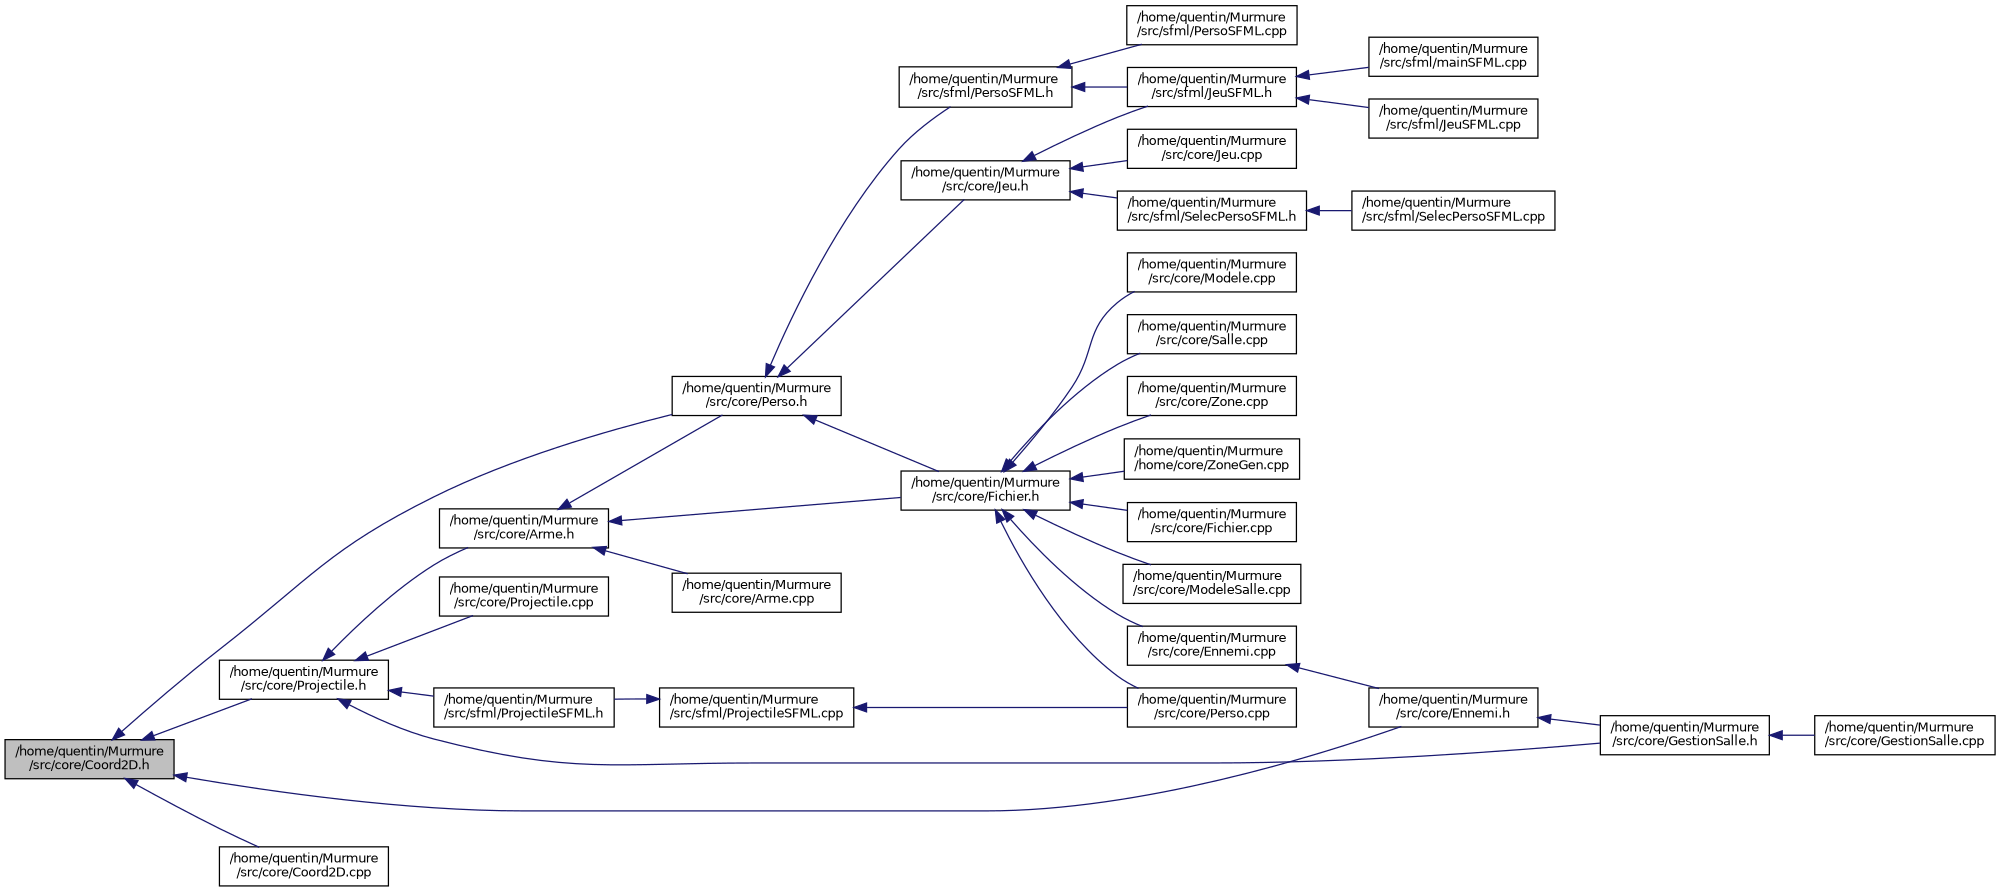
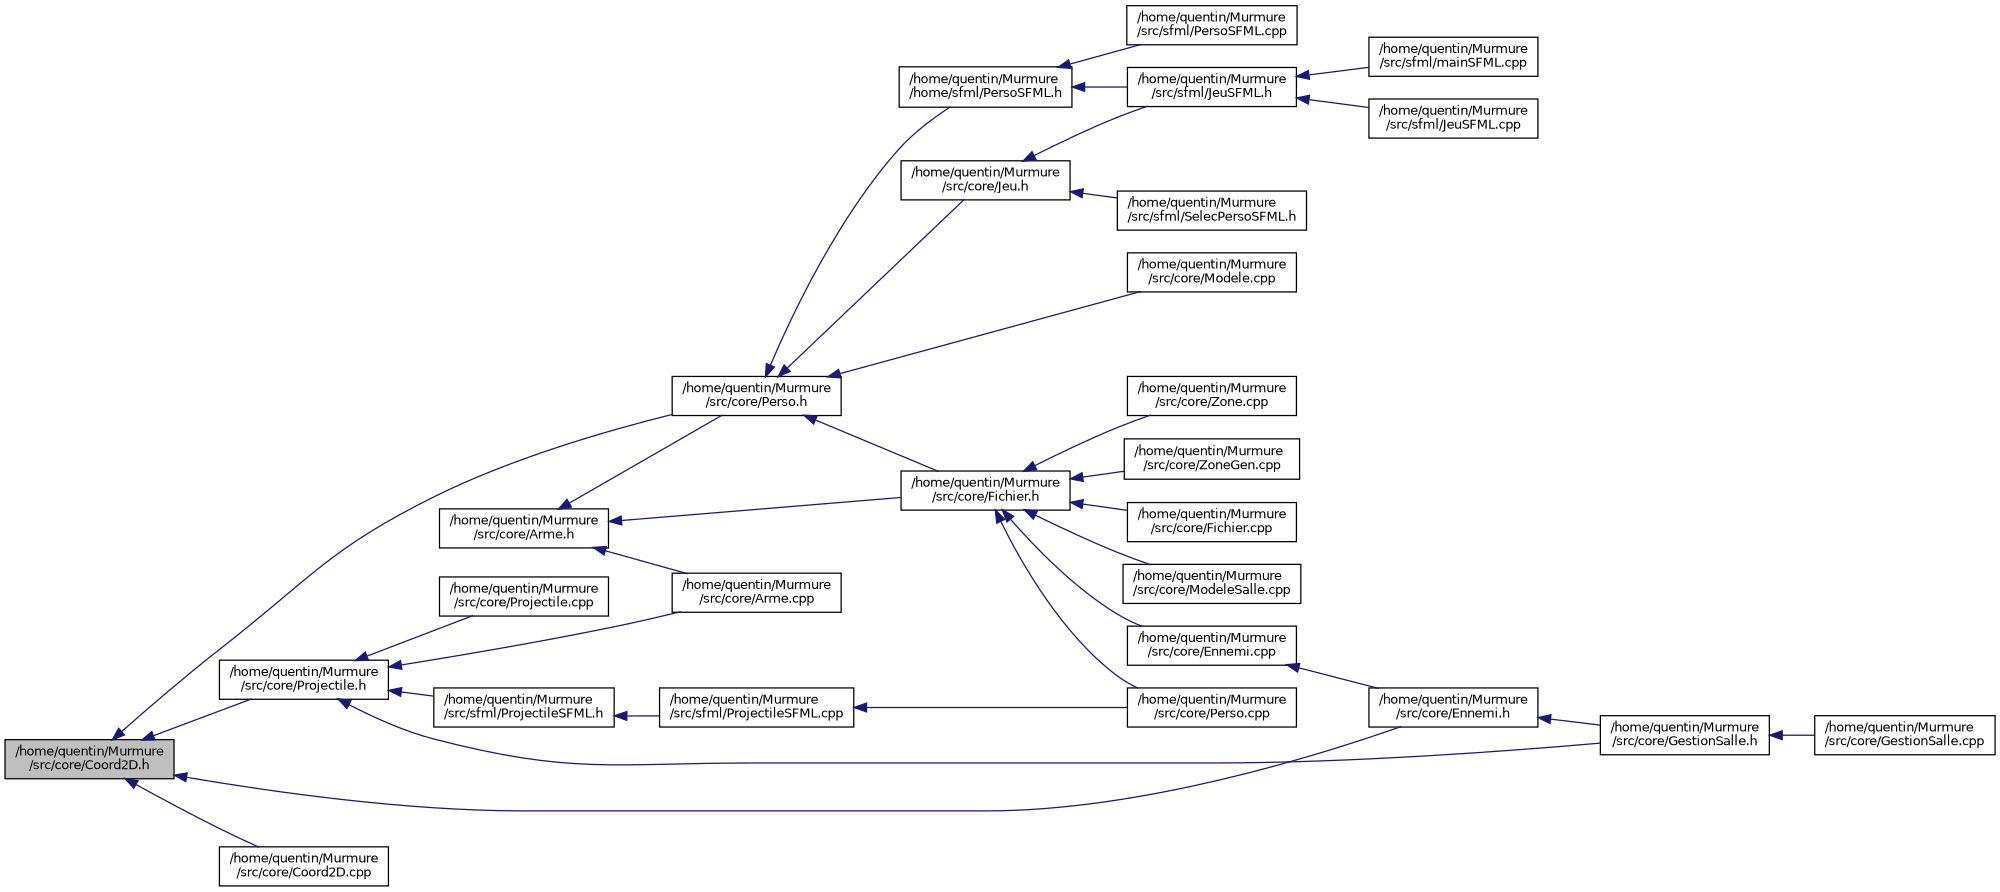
node "/home/quentin/Murmure /src/sfml/PersoSFML.h": label "/home/quentin/Murmure /src/sfml/PersoSFML.h" -> "/home/quentin/Murmure /home/sfml/PersoSFML.h"
node "/home/quentin/Murmure /src/core/Jeu.cpp": removed
node "/home/quentin/Murmure /src/sfml/SelecPersoSFML.cpp": removed
node "/home/quentin/Murmure /src/core/Salle.cpp": removed
edge "/home/quentin/Murmure /src/core/Modele.cpp" -> "/home/quentin/Murmure /src/core/Fichier.h": now "/home/quentin/Murmure /src/core/Modele.cpp" -> "/home/quentin/Murmure /src/core/Perso.h"
node "/home/quentin/Murmure /home/core/ZoneGen.cpp": label "/home/quentin/Murmure /home/core/ZoneGen.cpp" -> "/home/quentin/Murmure /src/core/ZoneGen.cpp"
edge "/home/quentin/Murmure /src/core/Arme.h" -> "/home/quentin/Murmure /src/core/Projectile.h": now "/home/quentin/Murmure /src/core/Arme.cpp" -> "/home/quentin/Murmure /src/core/Projectile.h"
edge "/home/quentin/Murmure /src/sfml/ProjectileSFML.h" -> "/home/quentin/Murmure /src/sfml/ProjectileSFML.cpp": reversed
